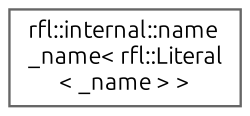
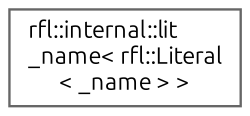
node "rfl::internal::name _name< rfl::Literal < _name > >": label "rfl::internal::name _name< rfl::Literal < _name > >" -> "rfl::internal::lit _name< rfl::Literal < _name > >"
